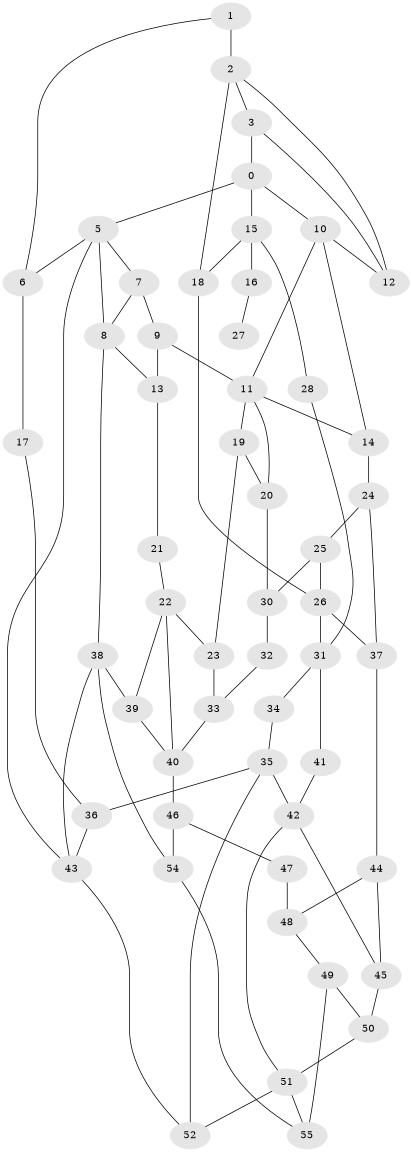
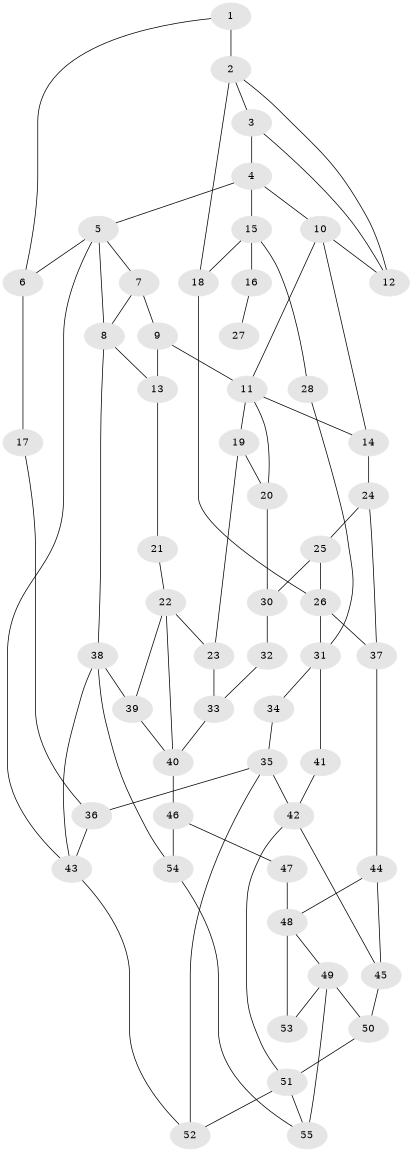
node "0": label "0" -> "4"
node "53": added
